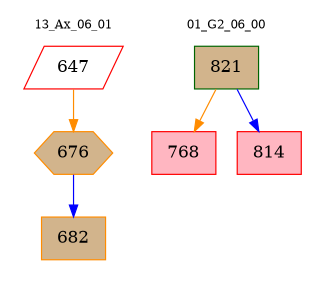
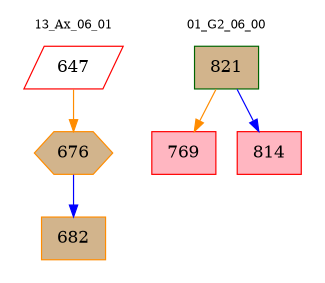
node "768": label "768" -> "769"
